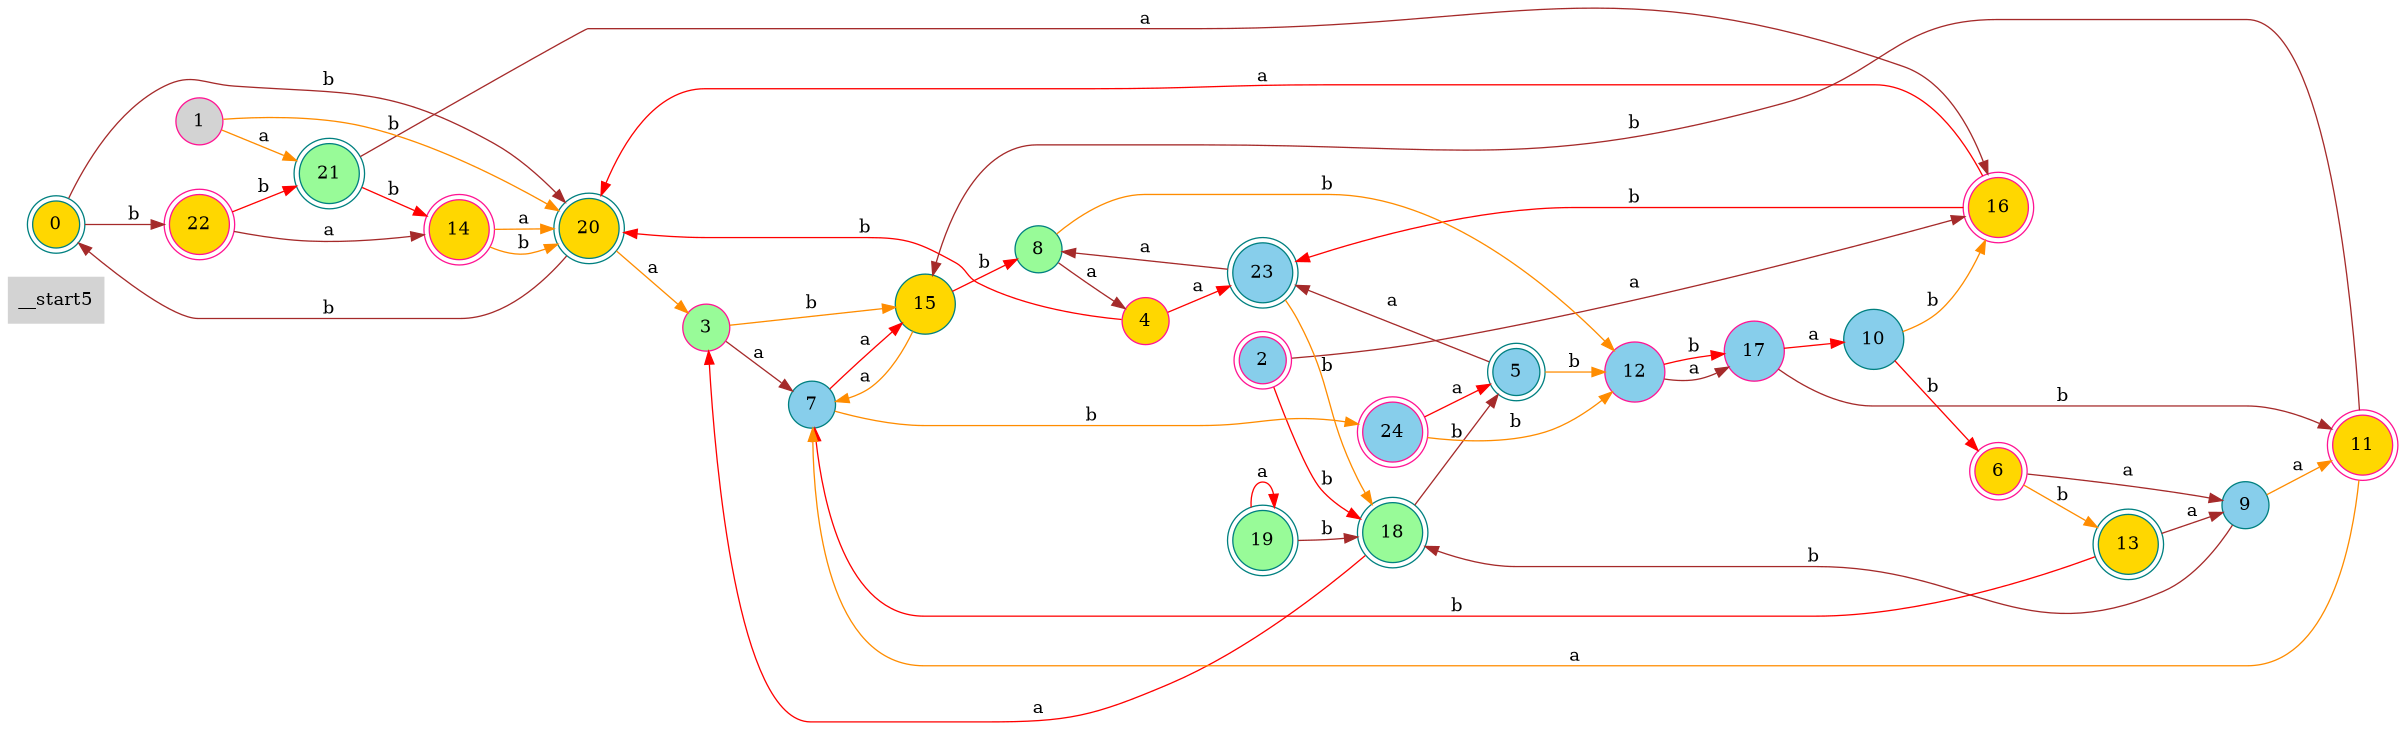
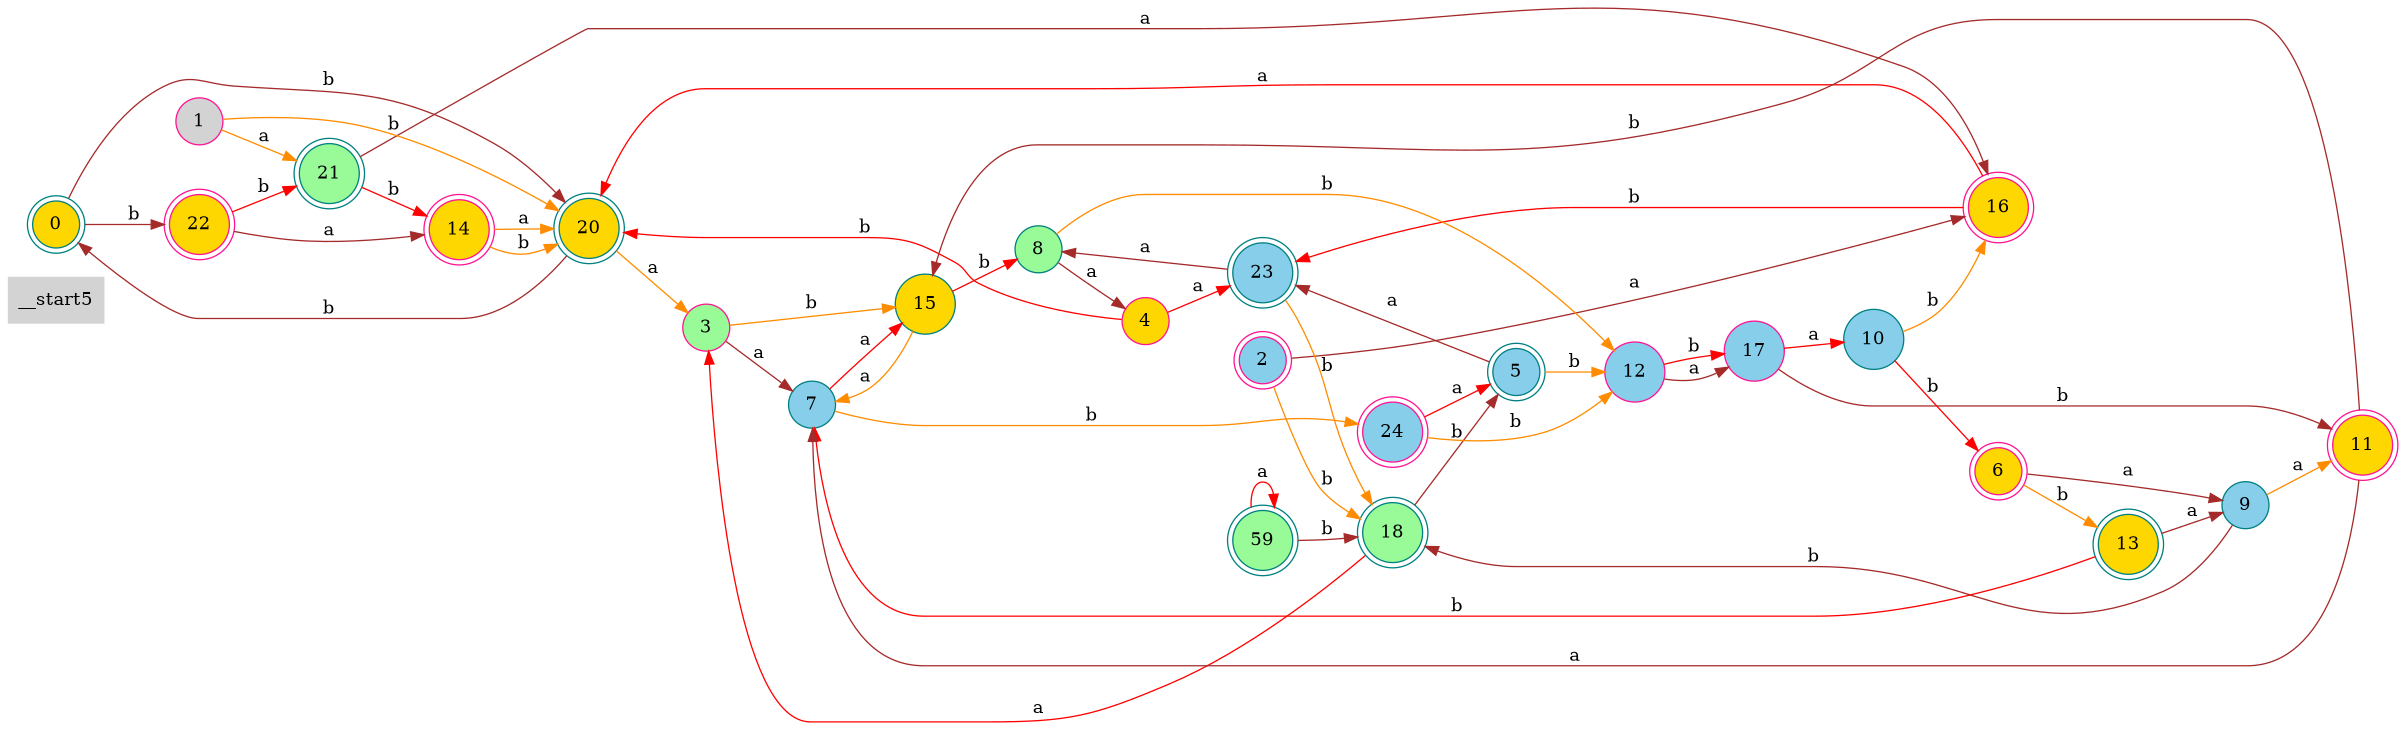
edge "2" -> "18": color red -> darkorange
node "19": label "19" -> "59"
edge "11" -> "7": color darkorange -> brown
